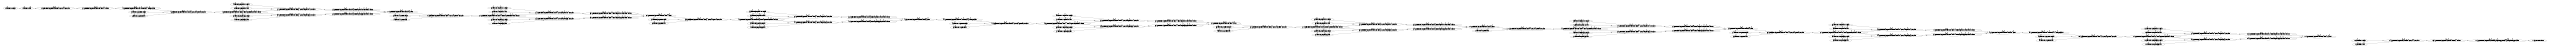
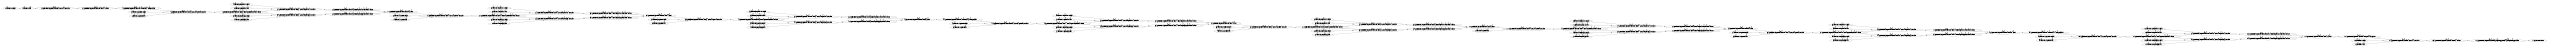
node "111 SqueezeNet/Sequential[classifier]/Dropout[0]/dropout_0": added
